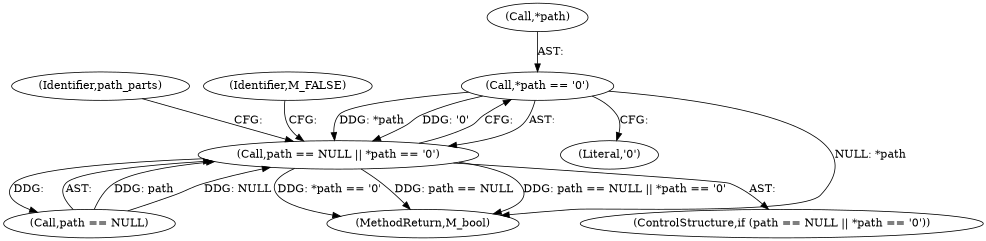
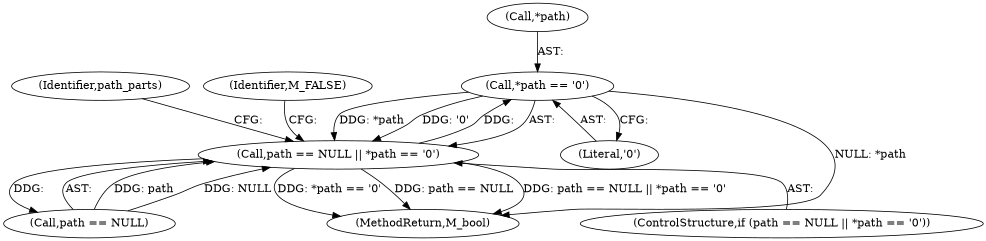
edge "(Call,path == NULL || *path == '0')" -> "(Call,*path == '0')": label "CFG: " -> "DDG: "
edge "(Literal,'0')" -> "(Call,*path == '0')": added, label "AST:"
edge "(Call,path == NULL || *path == '0')" -> "(ControlStructure,if (path == NULL || *path == '0'))": reversed
